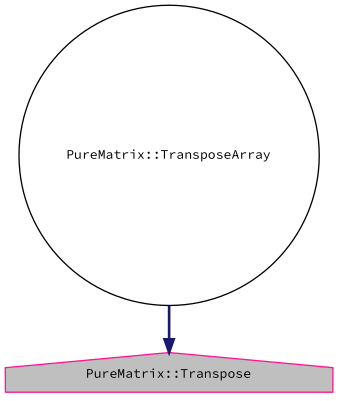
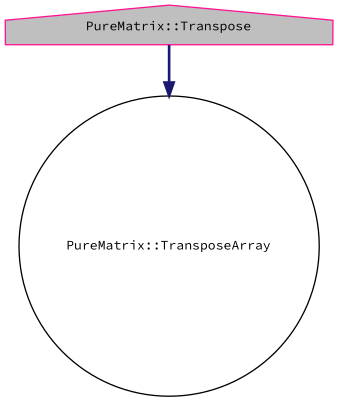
edge "PureMatrix::TransposeArray" -> "PureMatrix::Transpose": reversed
